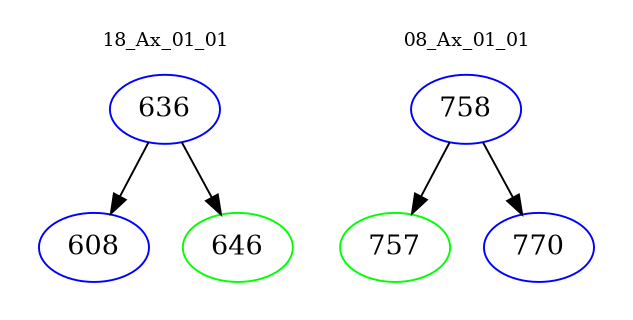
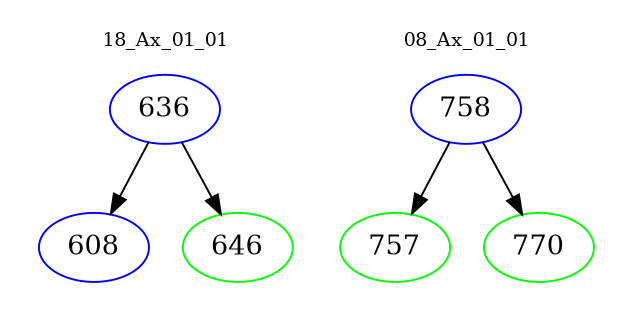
node "770": color blue -> green
